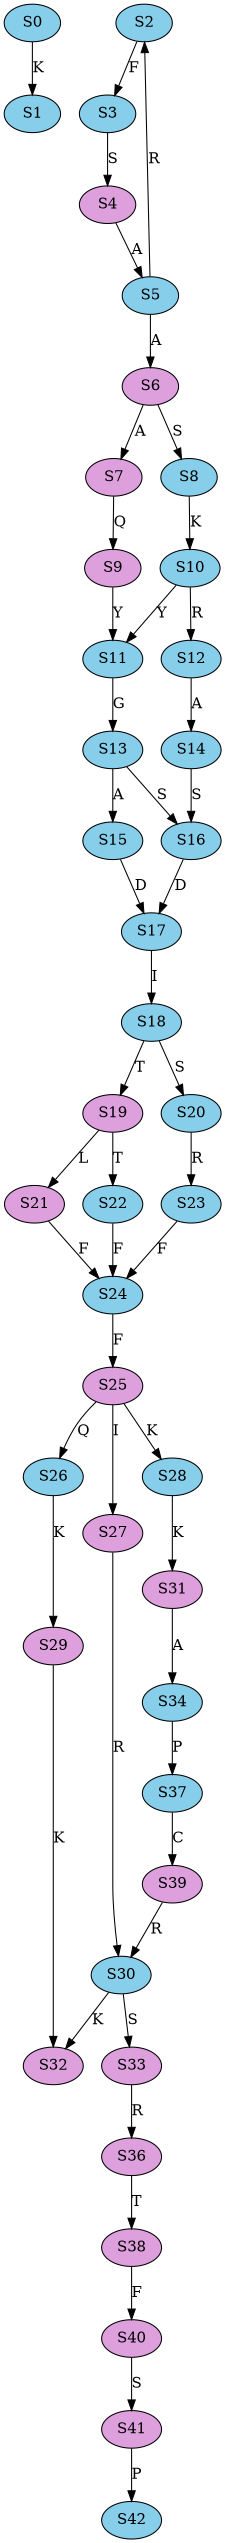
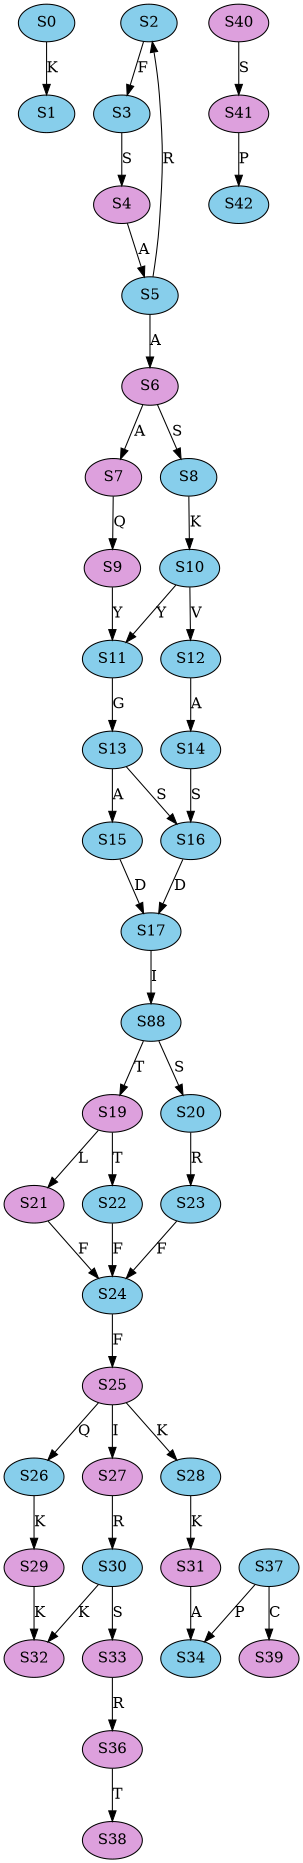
edge "S10" -> "S12": label "R" -> "V"
node "S18": label "S18" -> "S88"
edge "S34" -> "S37": reversed
edge "S39" -> "S30": removed, label "R"
edge "S38" -> "S40": removed, label "F"
